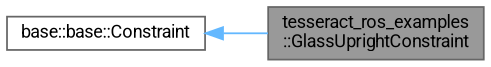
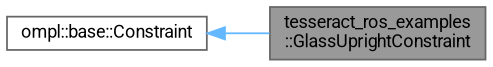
node "base::base::Constraint": label "base::base::Constraint" -> "ompl::base::Constraint"
